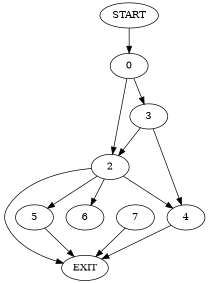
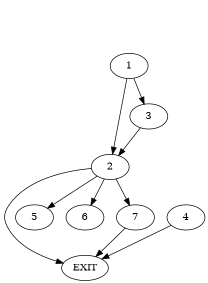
node "START": removed
node "0": label "0" -> "1"
edge "3" -> "4": removed
edge "2" -> "4": now "2" -> "7"
edge "5" -> "EXIT": removed
